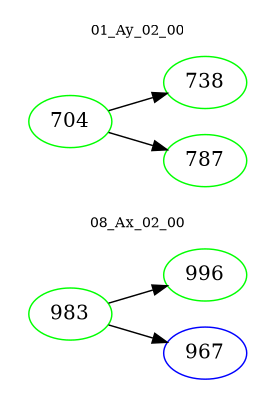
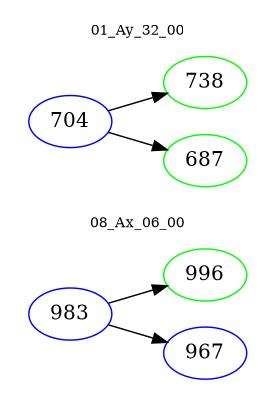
cluster "01_Ay_02_00": label "01_Ay_02_00" -> "01_Ay_32_00"
node "704": color green -> blue
node "787": label "787" -> "687"
cluster "08_Ax_02_00": label "08_Ax_02_00" -> "08_Ax_06_00"
node "983": color green -> blue
